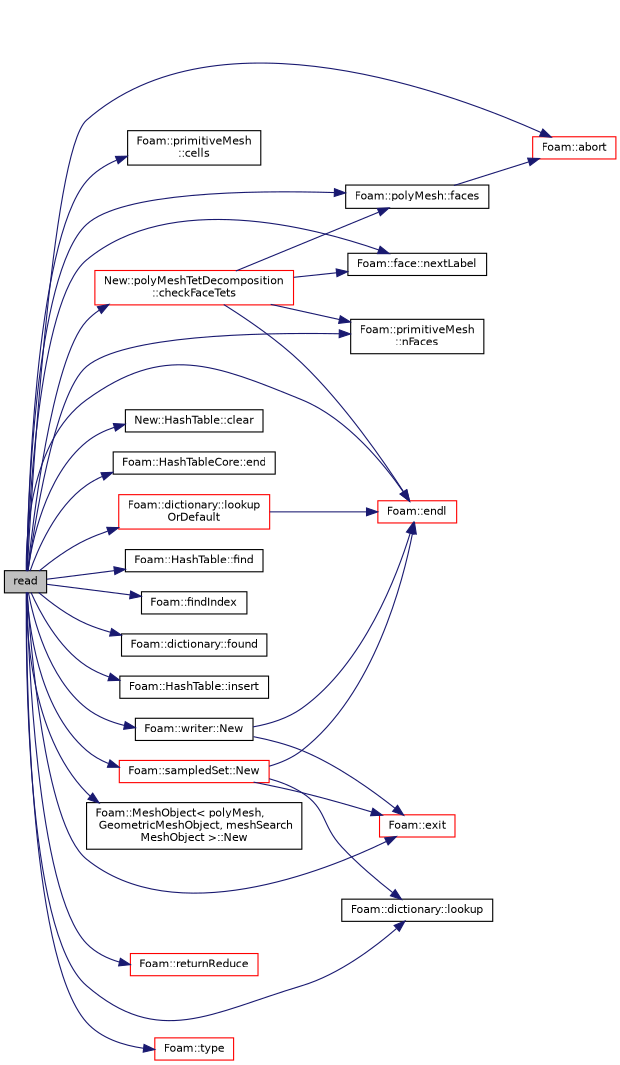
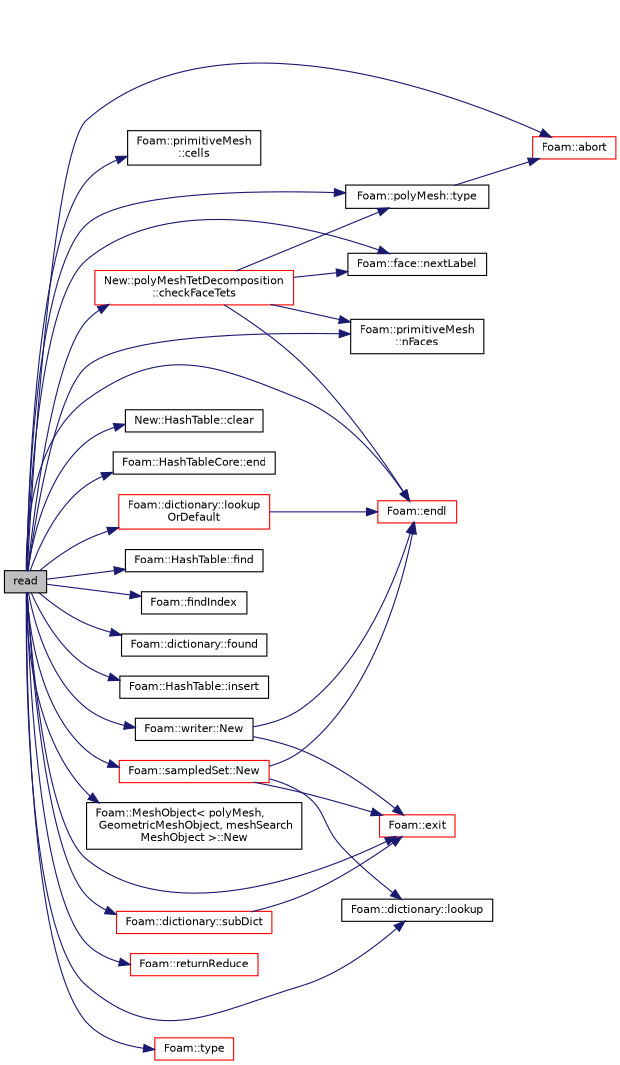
node "Foam::polyMesh::faces": label "Foam::polyMesh::faces" -> "Foam::polyMesh::type"
node "Foam::dictionary::subDict": added
